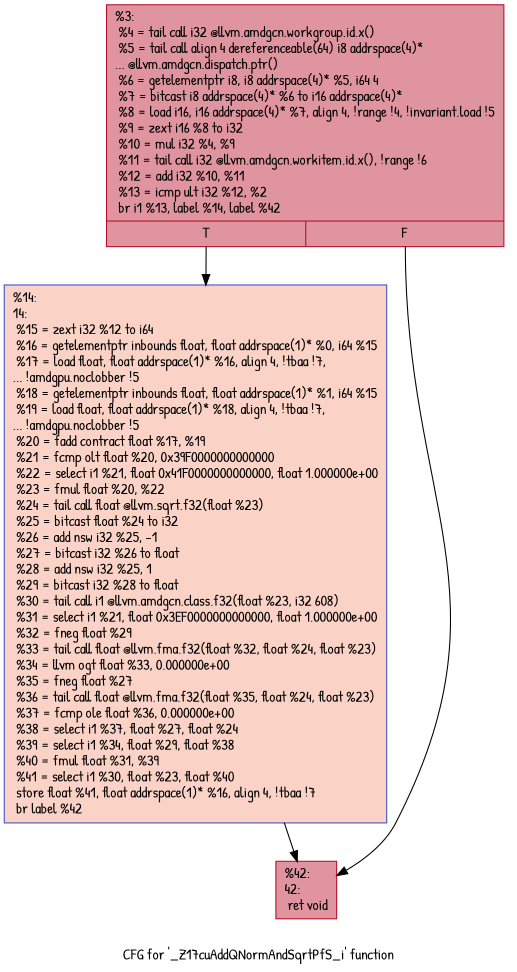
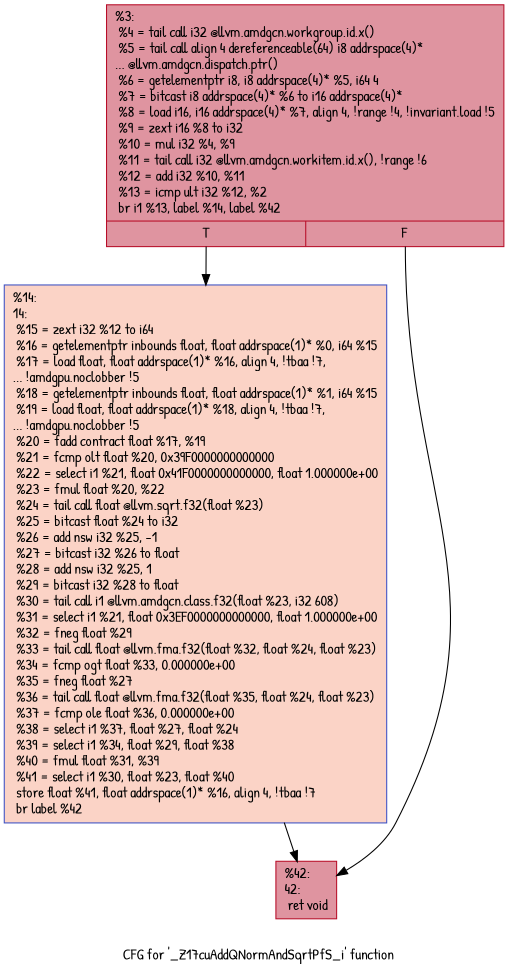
node "%14:": text "%34 = llvm ogt float %33, 0.000000e+00" -> "%34 = fcmp ogt float %33, 0.000000e+00"
